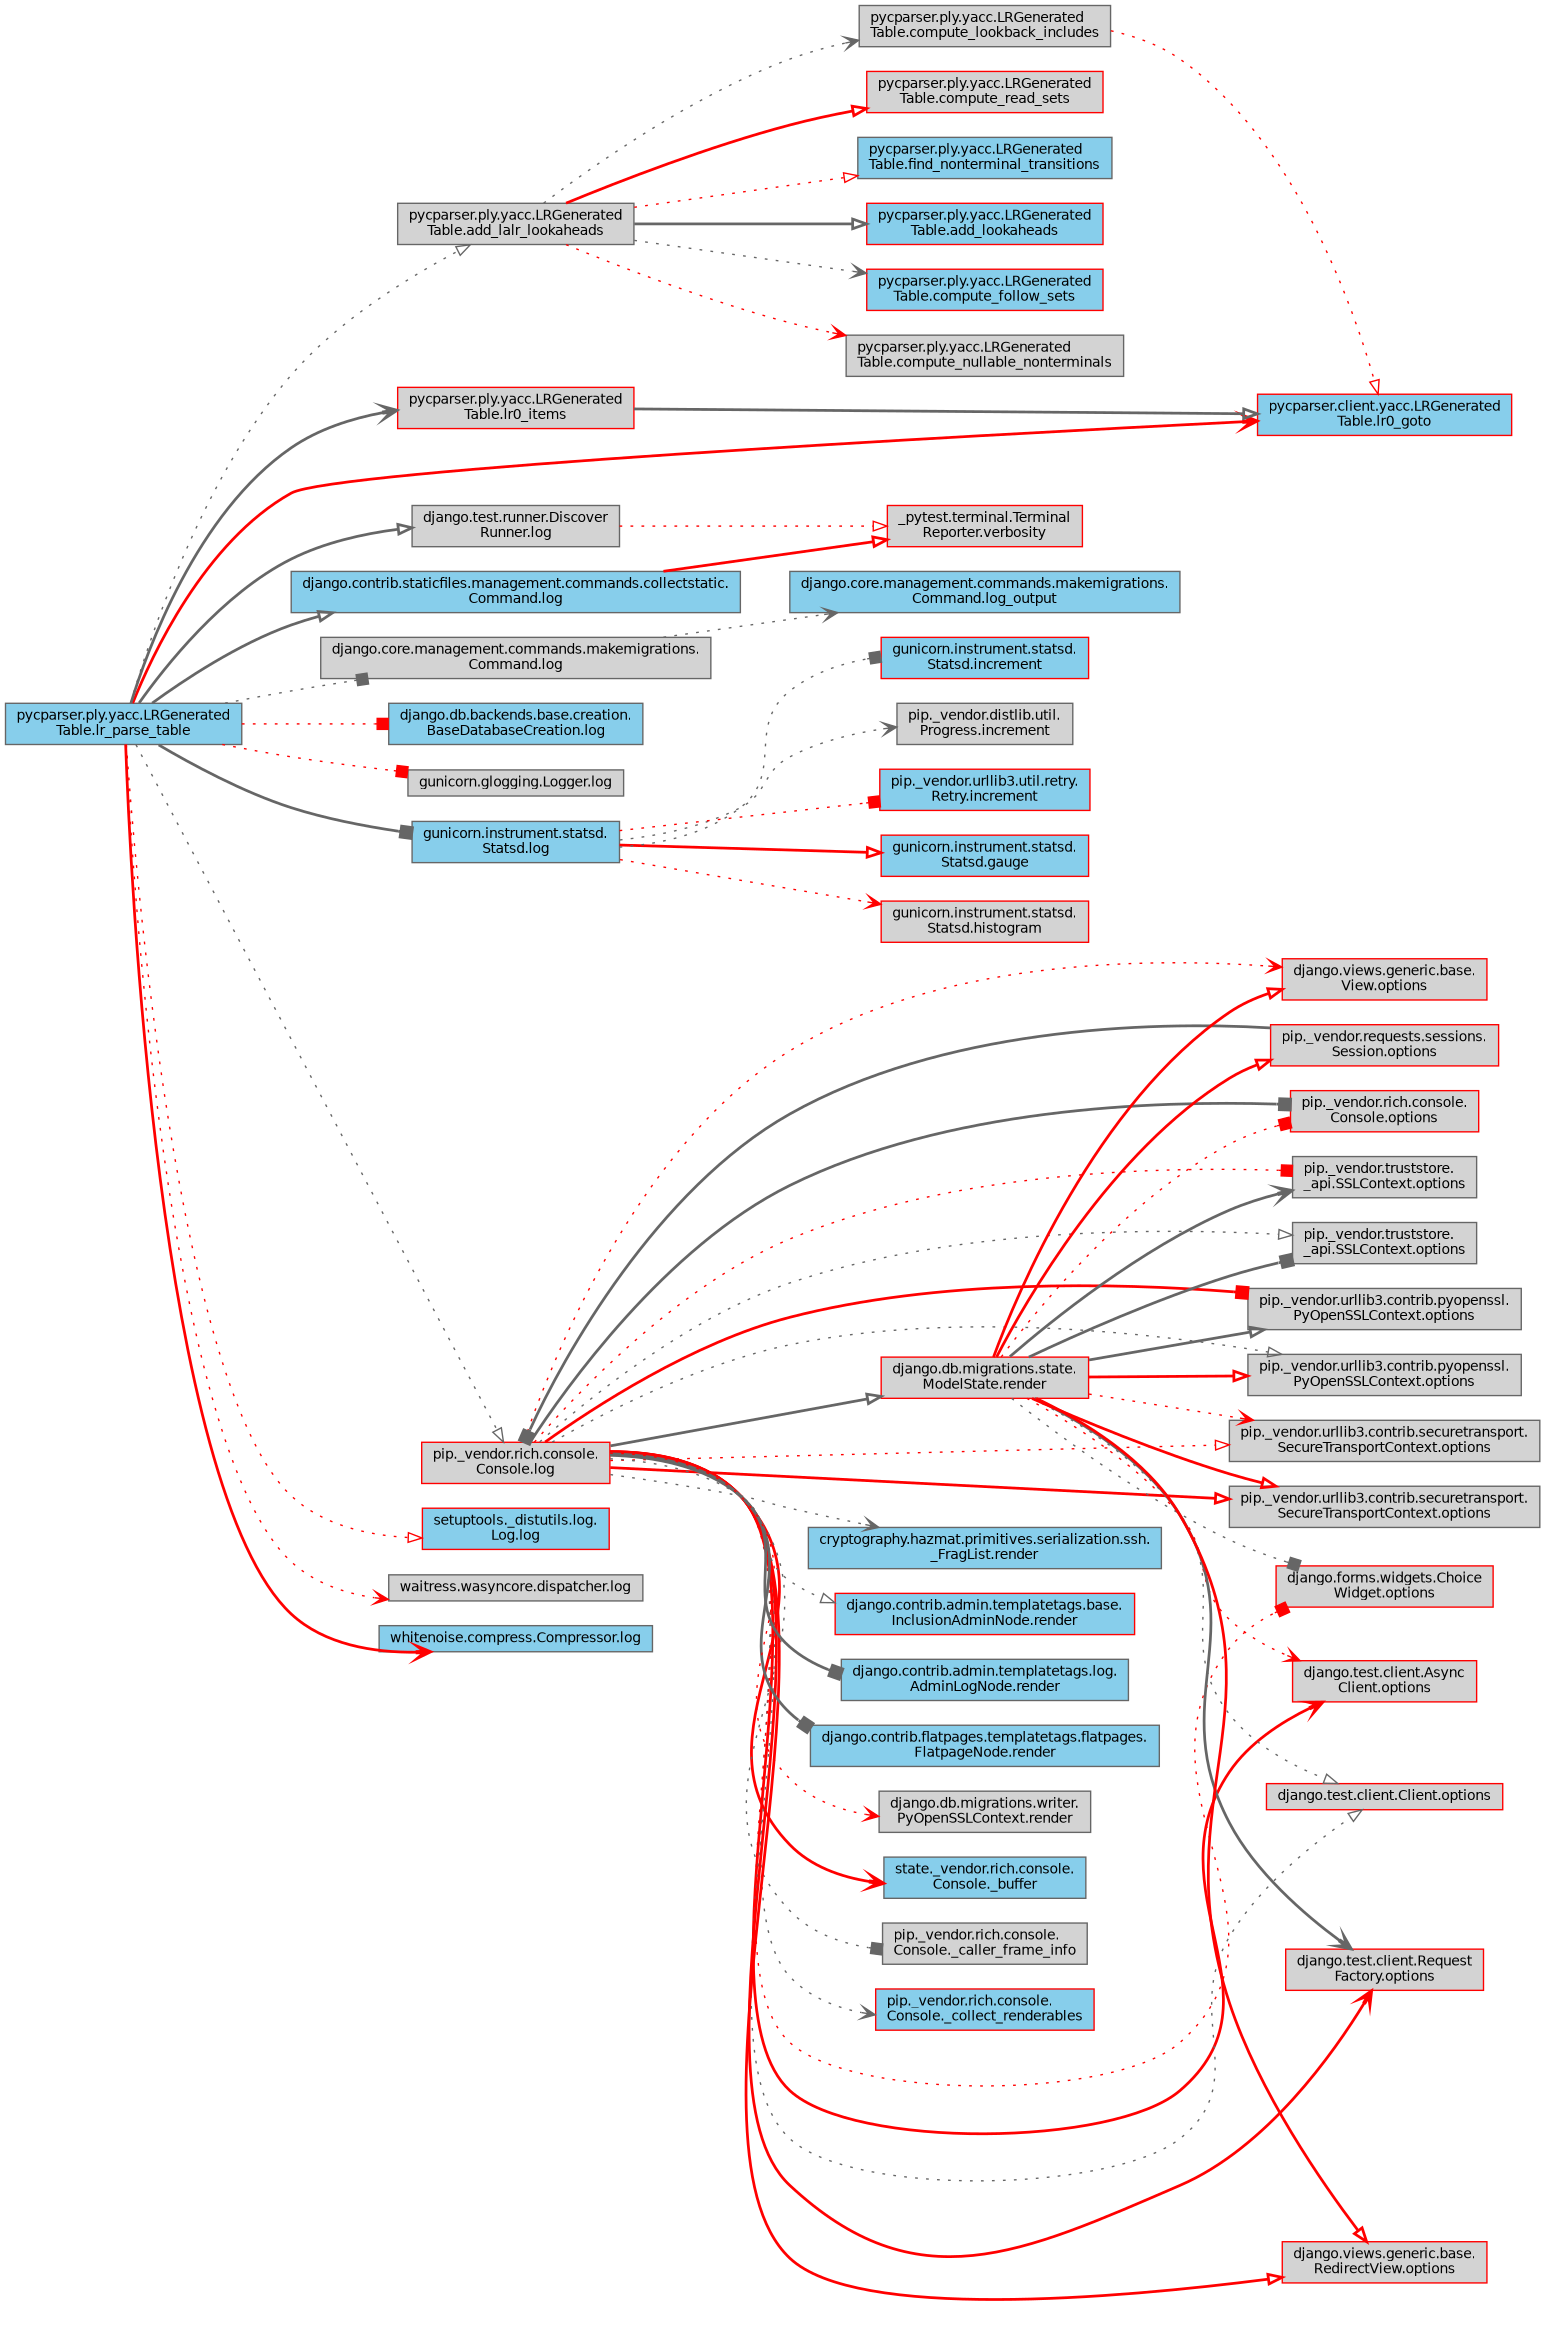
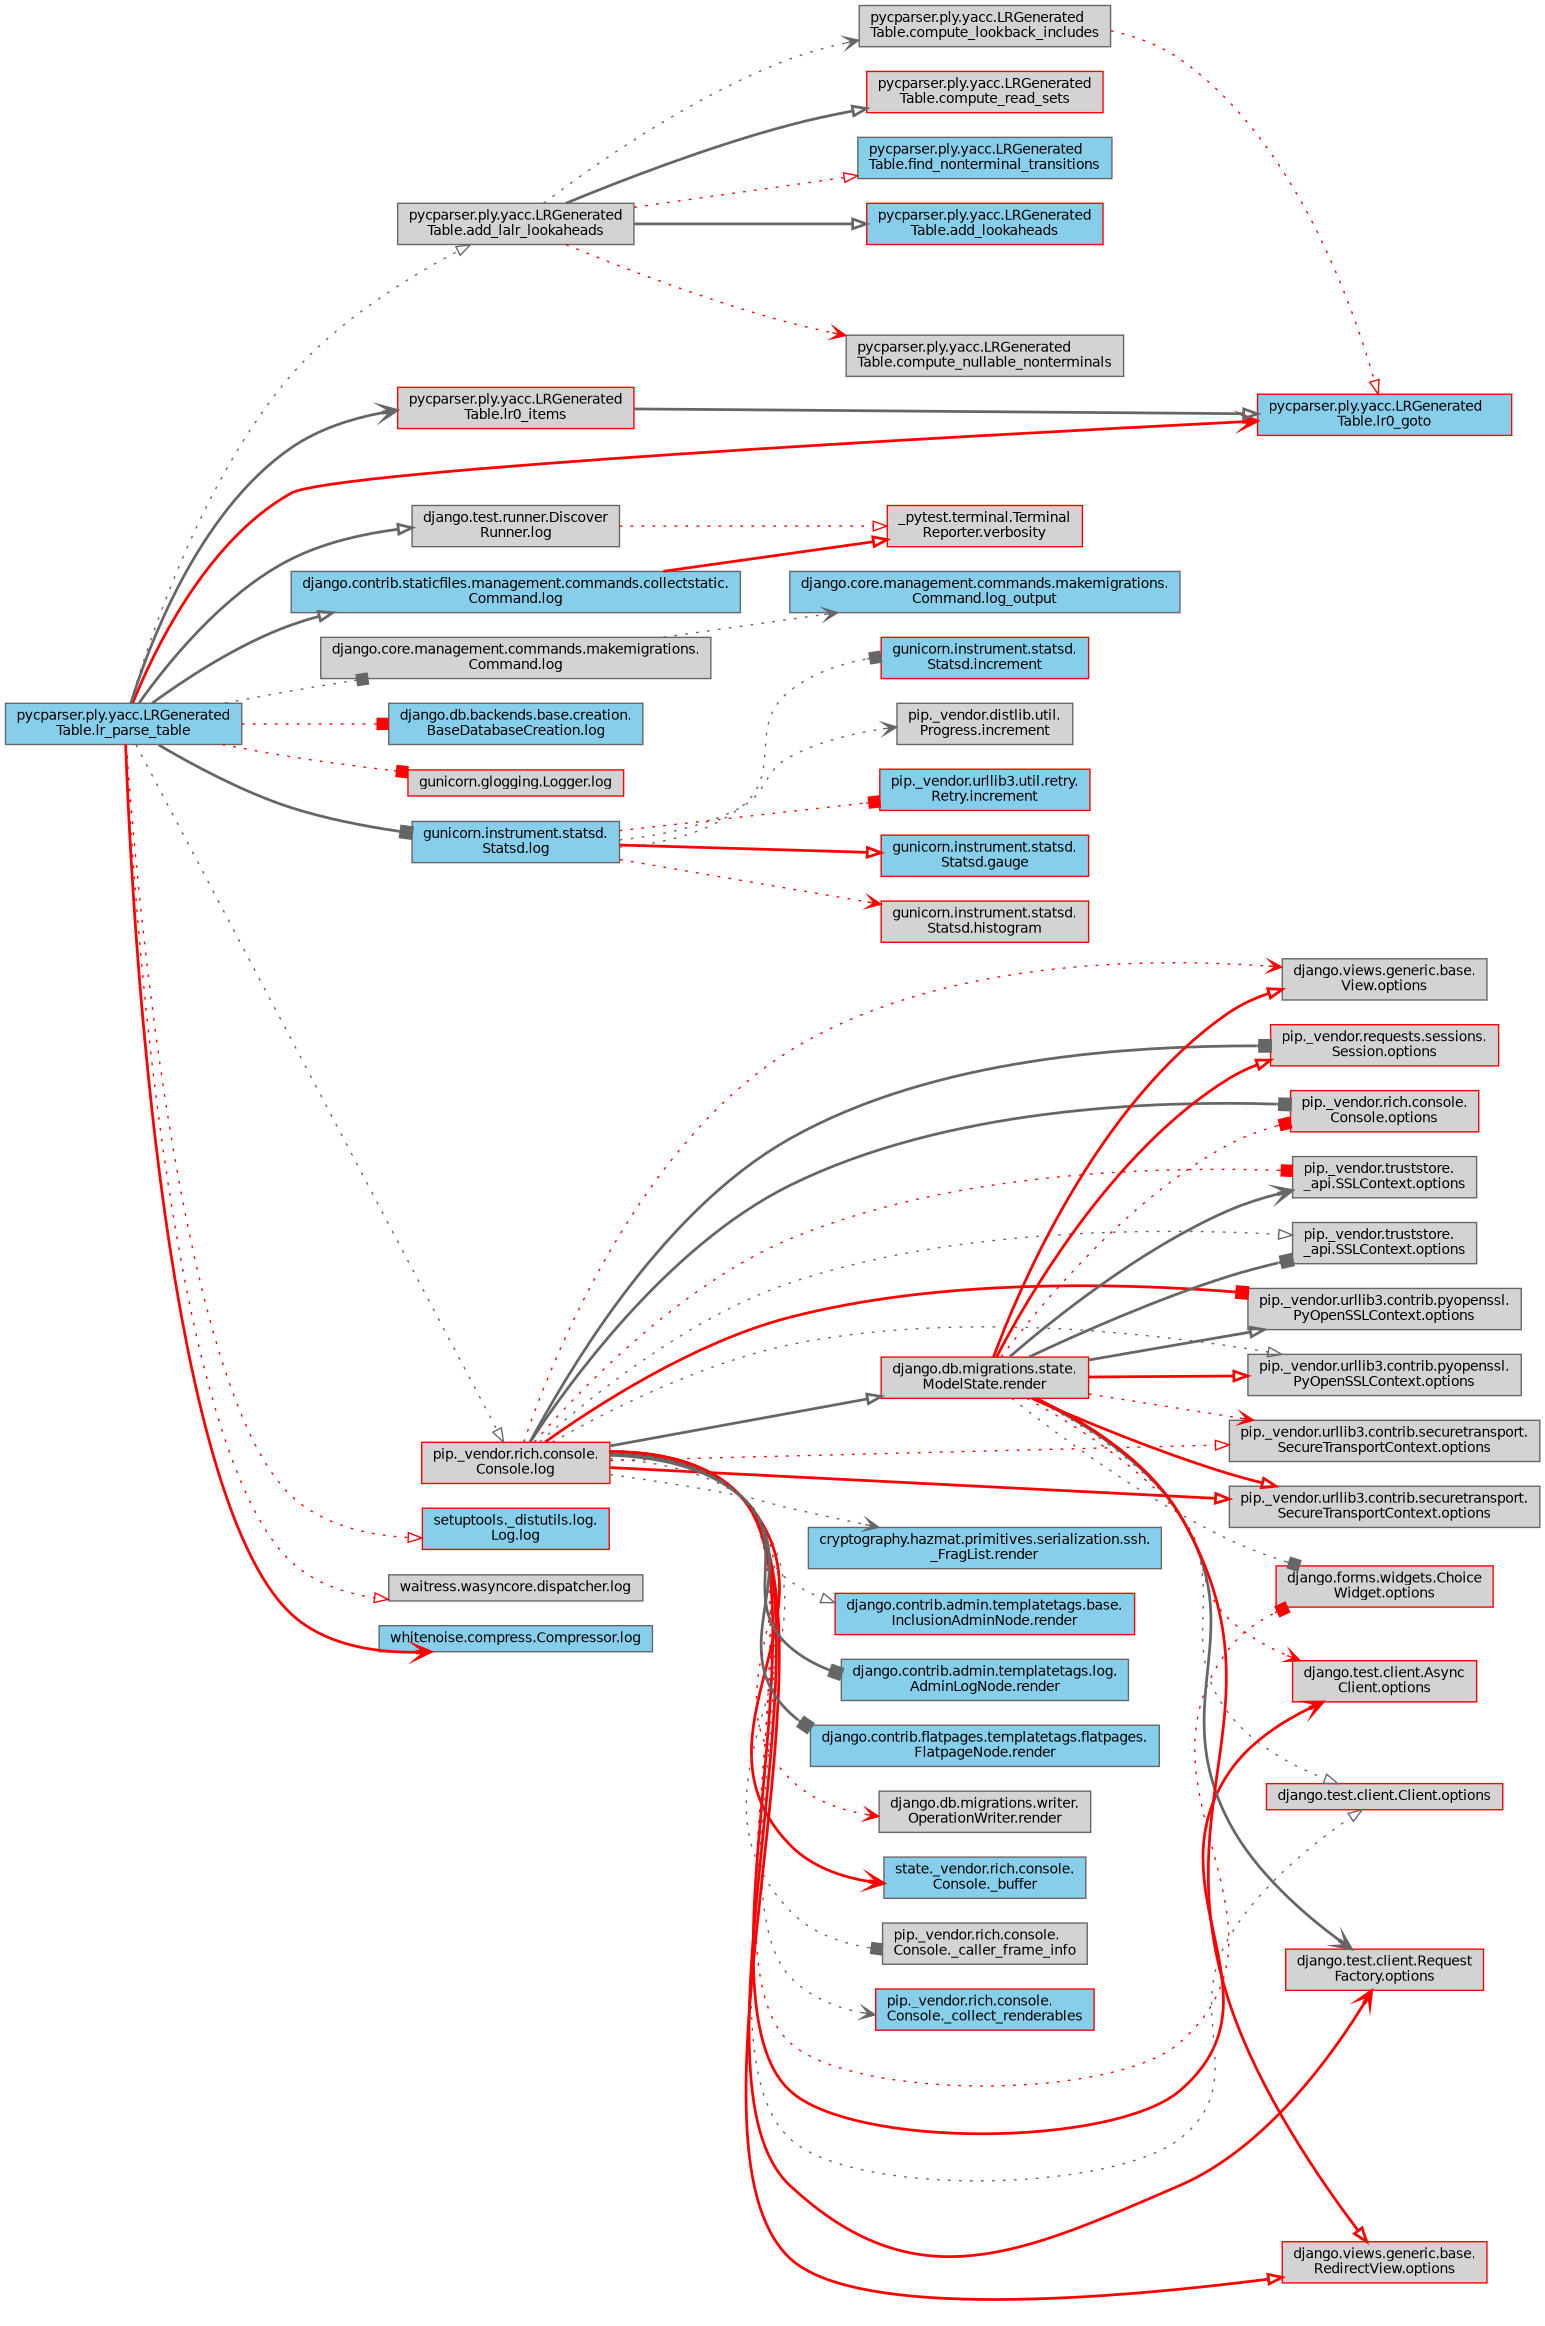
edge "pycparser.ply.yacc.LRGenerated Table.add_lalr_lookaheads" -> "pycparser.ply.yacc.LRGenerated Table.compute_read_sets": color red -> gray40
node "pycparser.ply.yacc.LRGenerated Table.compute_follow_sets": removed
node "pycparser.client.yacc.LRGenerated Table.lr0_goto": label "pycparser.client.yacc.LRGenerated Table.lr0_goto" -> "pycparser.ply.yacc.LRGenerated Table.lr0_goto"
node "gunicorn.glogging.Logger.log": color grey40 -> red
node "django.views.generic.base. View.options": color red -> grey40
edge "pip._vendor.requests.sessions. Session.options" -> "pip._vendor.rich.console. Console.log": reversed
edge "pycparser.ply.yacc.LRGenerated Table.lr_parse_table" -> "waitress.wasyncore.dispatcher.log": arrowhead vee -> onormal
node "django.db.migrations.writer. PyOpenSSLContext.render": label "django.db.migrations.writer. PyOpenSSLContext.render" -> "django.db.migrations.writer. OperationWriter.render"
